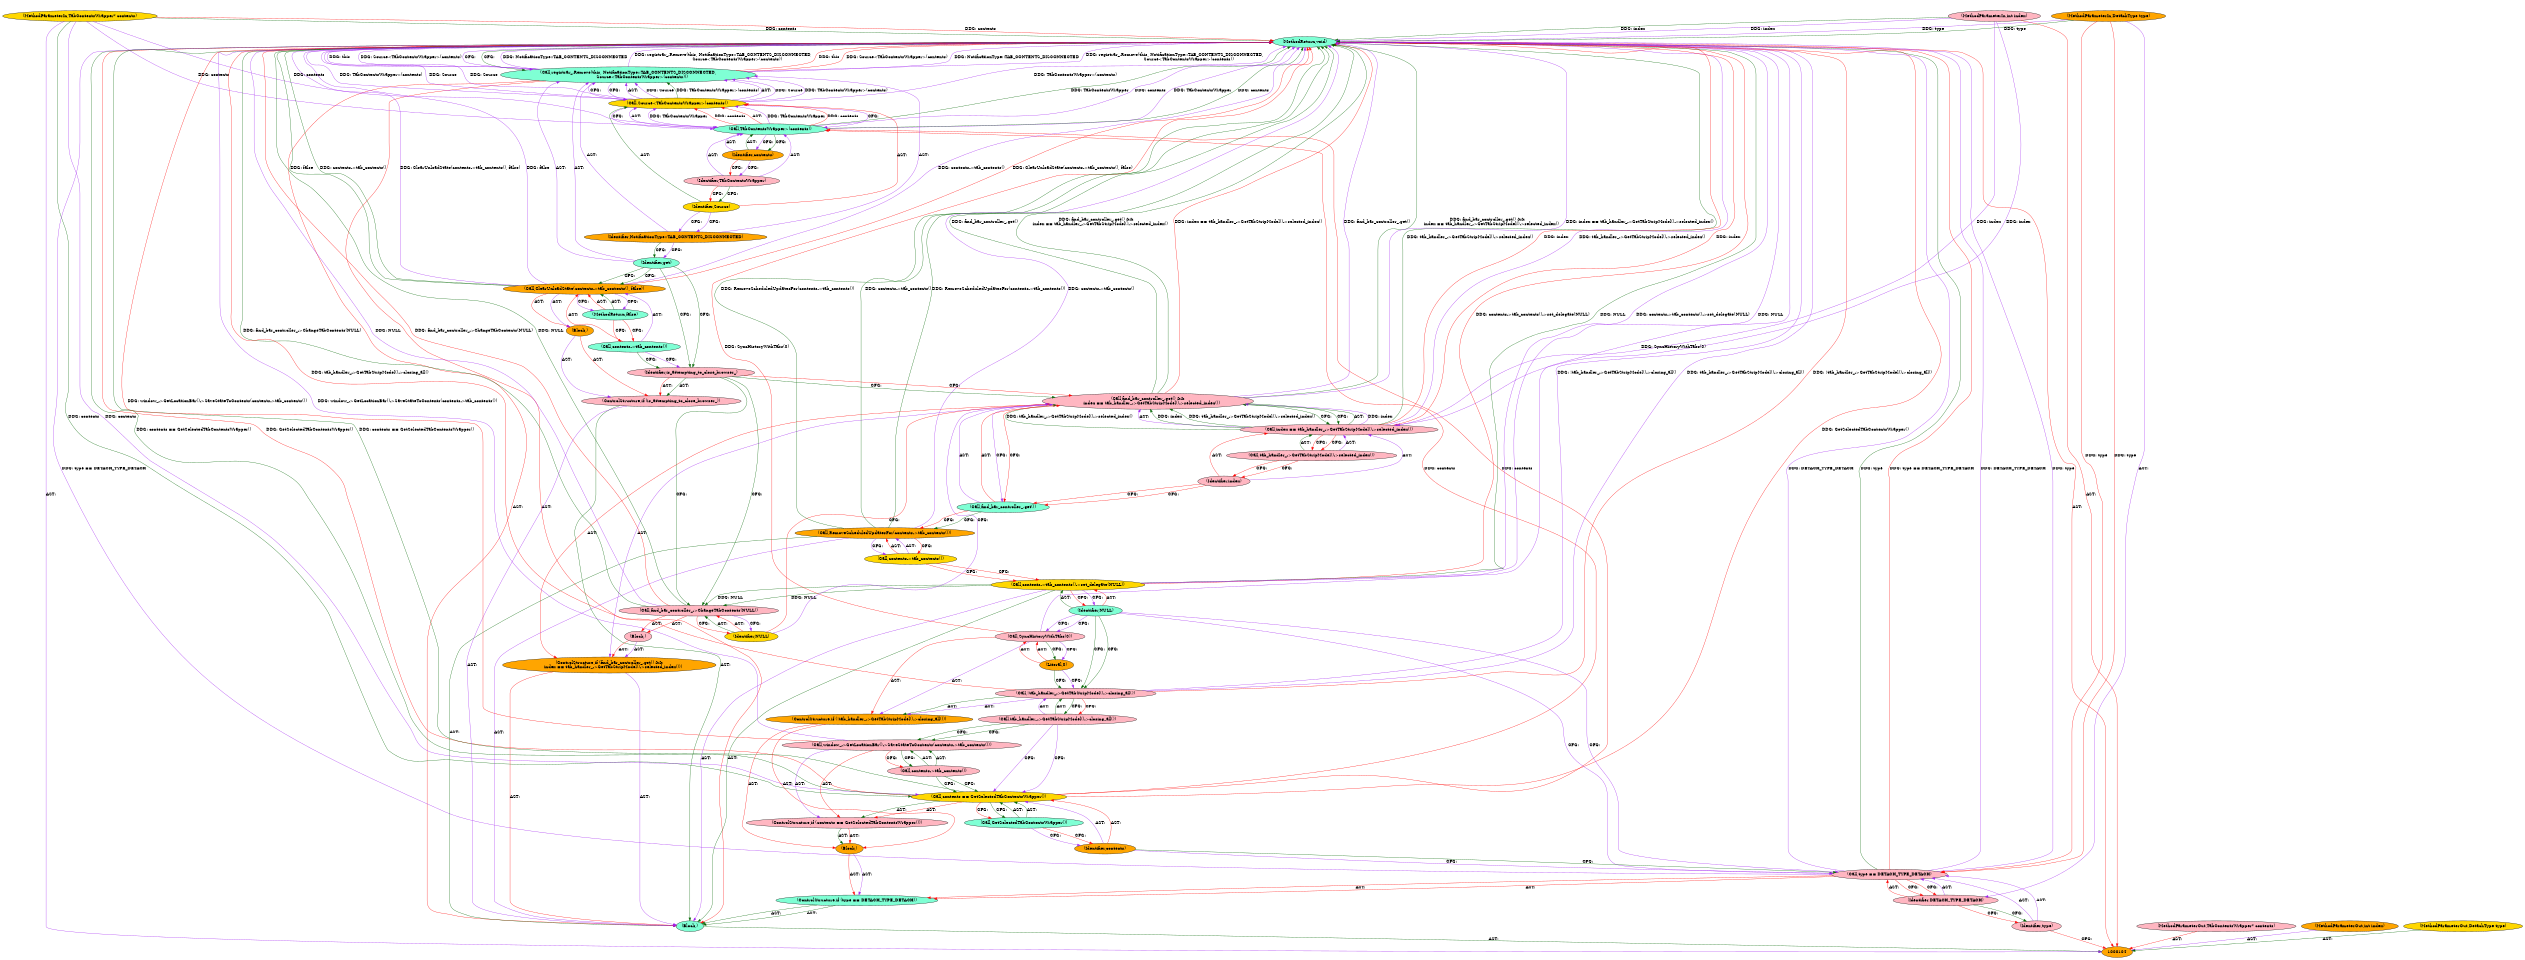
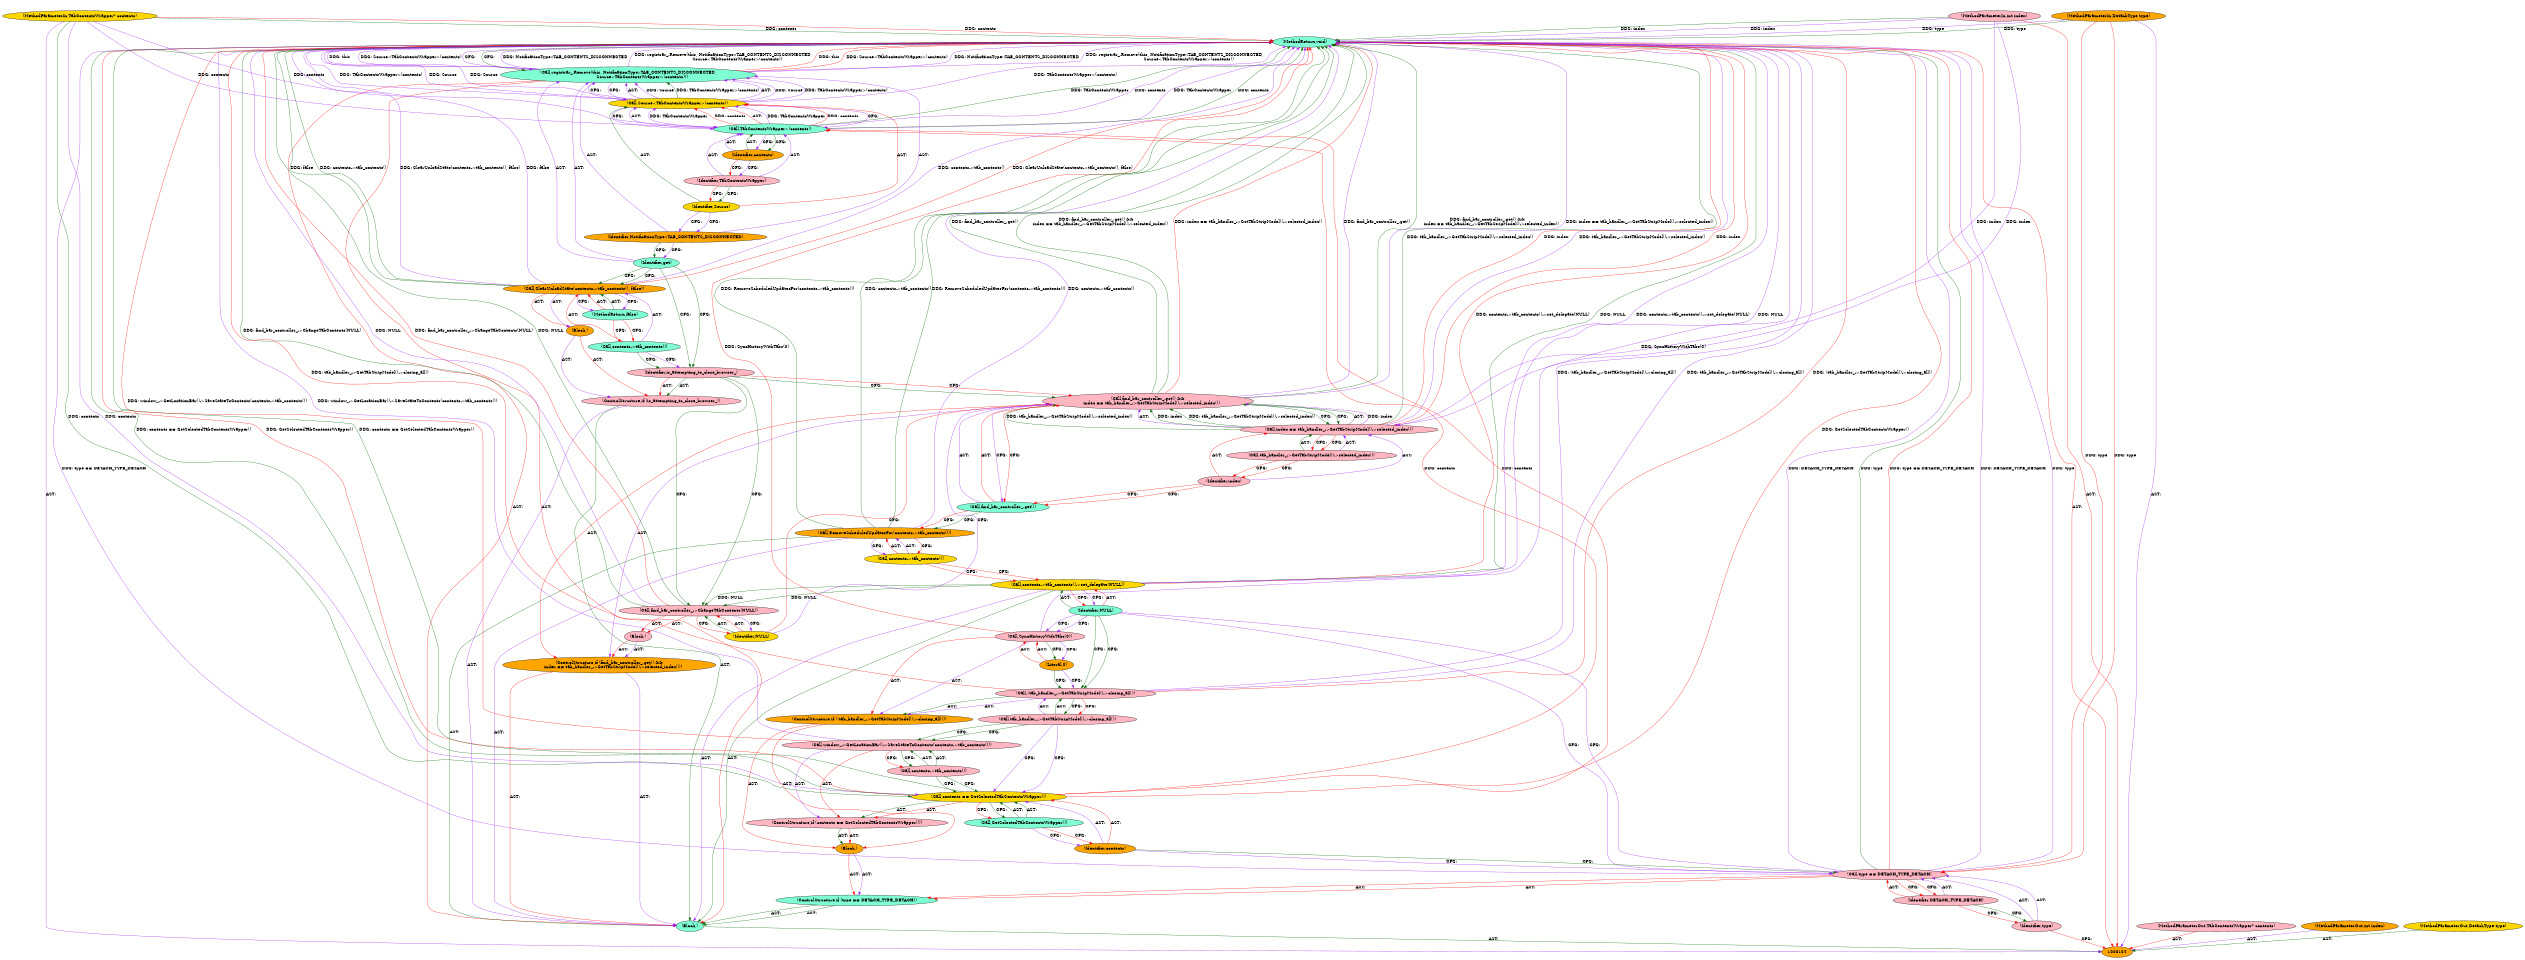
edge "(MethodParameterIn,DetachType type)" -> "(Identifier,DETACH_TYPE_DETACH)": now "(MethodParameterIn,DetachType type)" -> "1000104"
